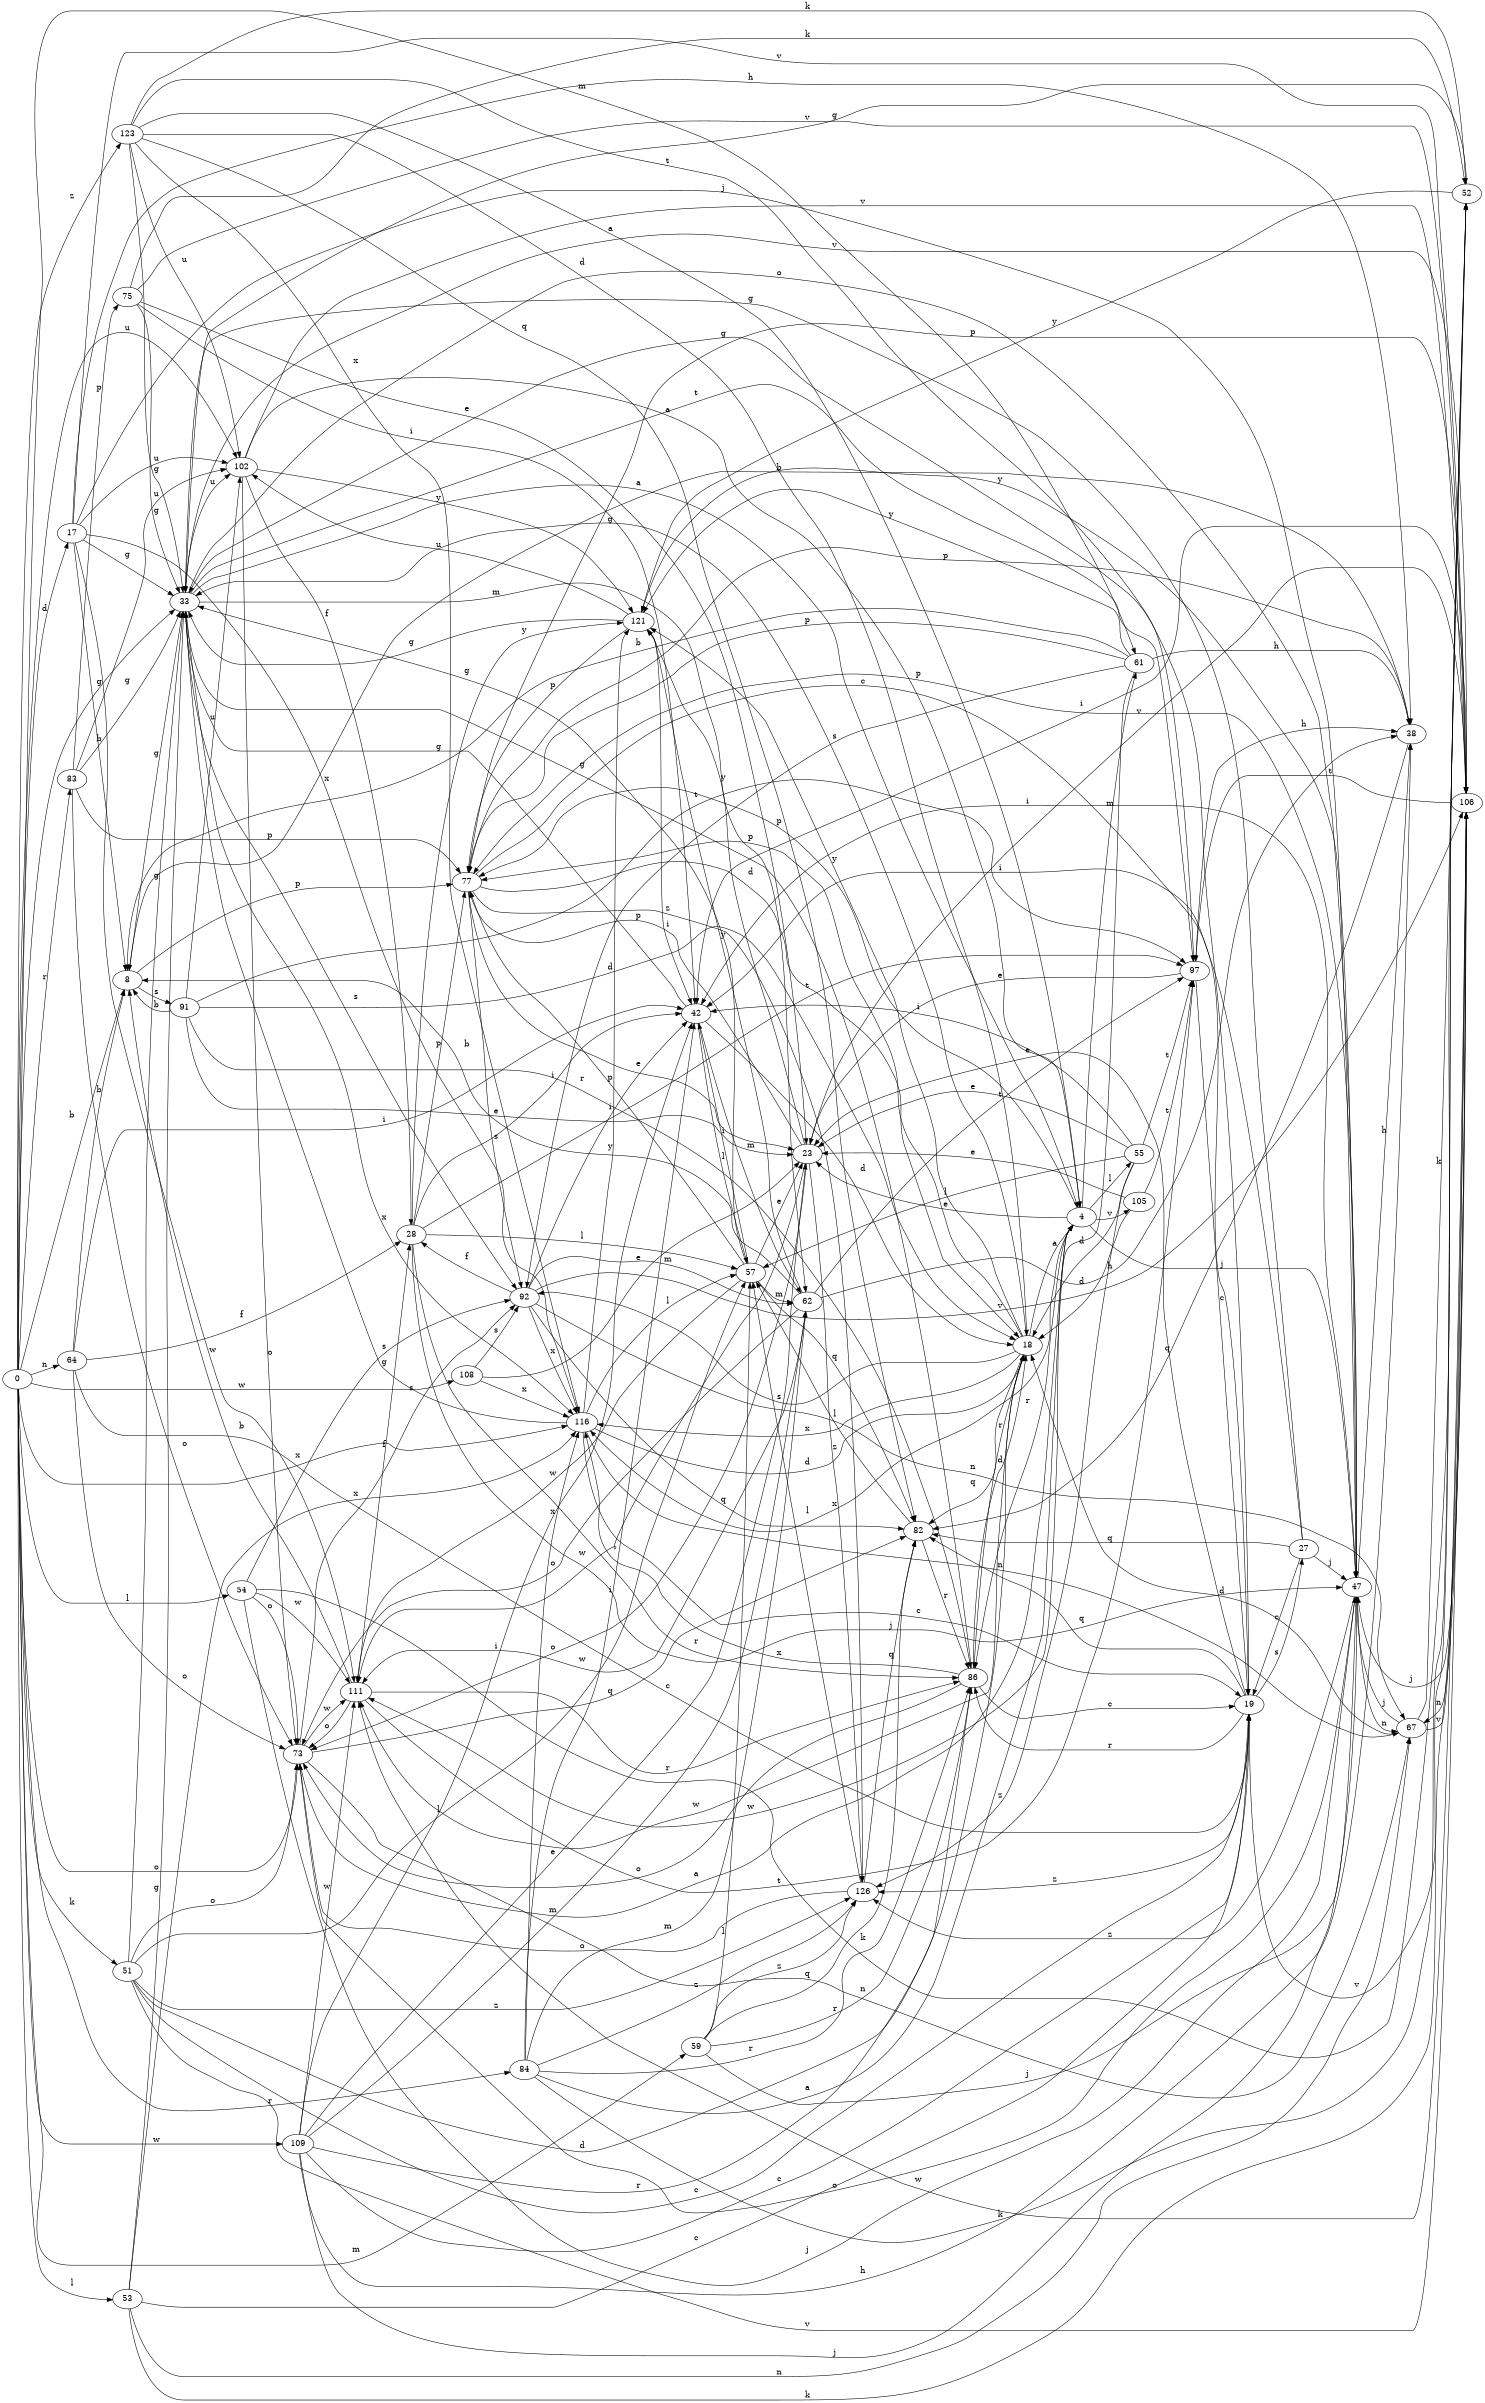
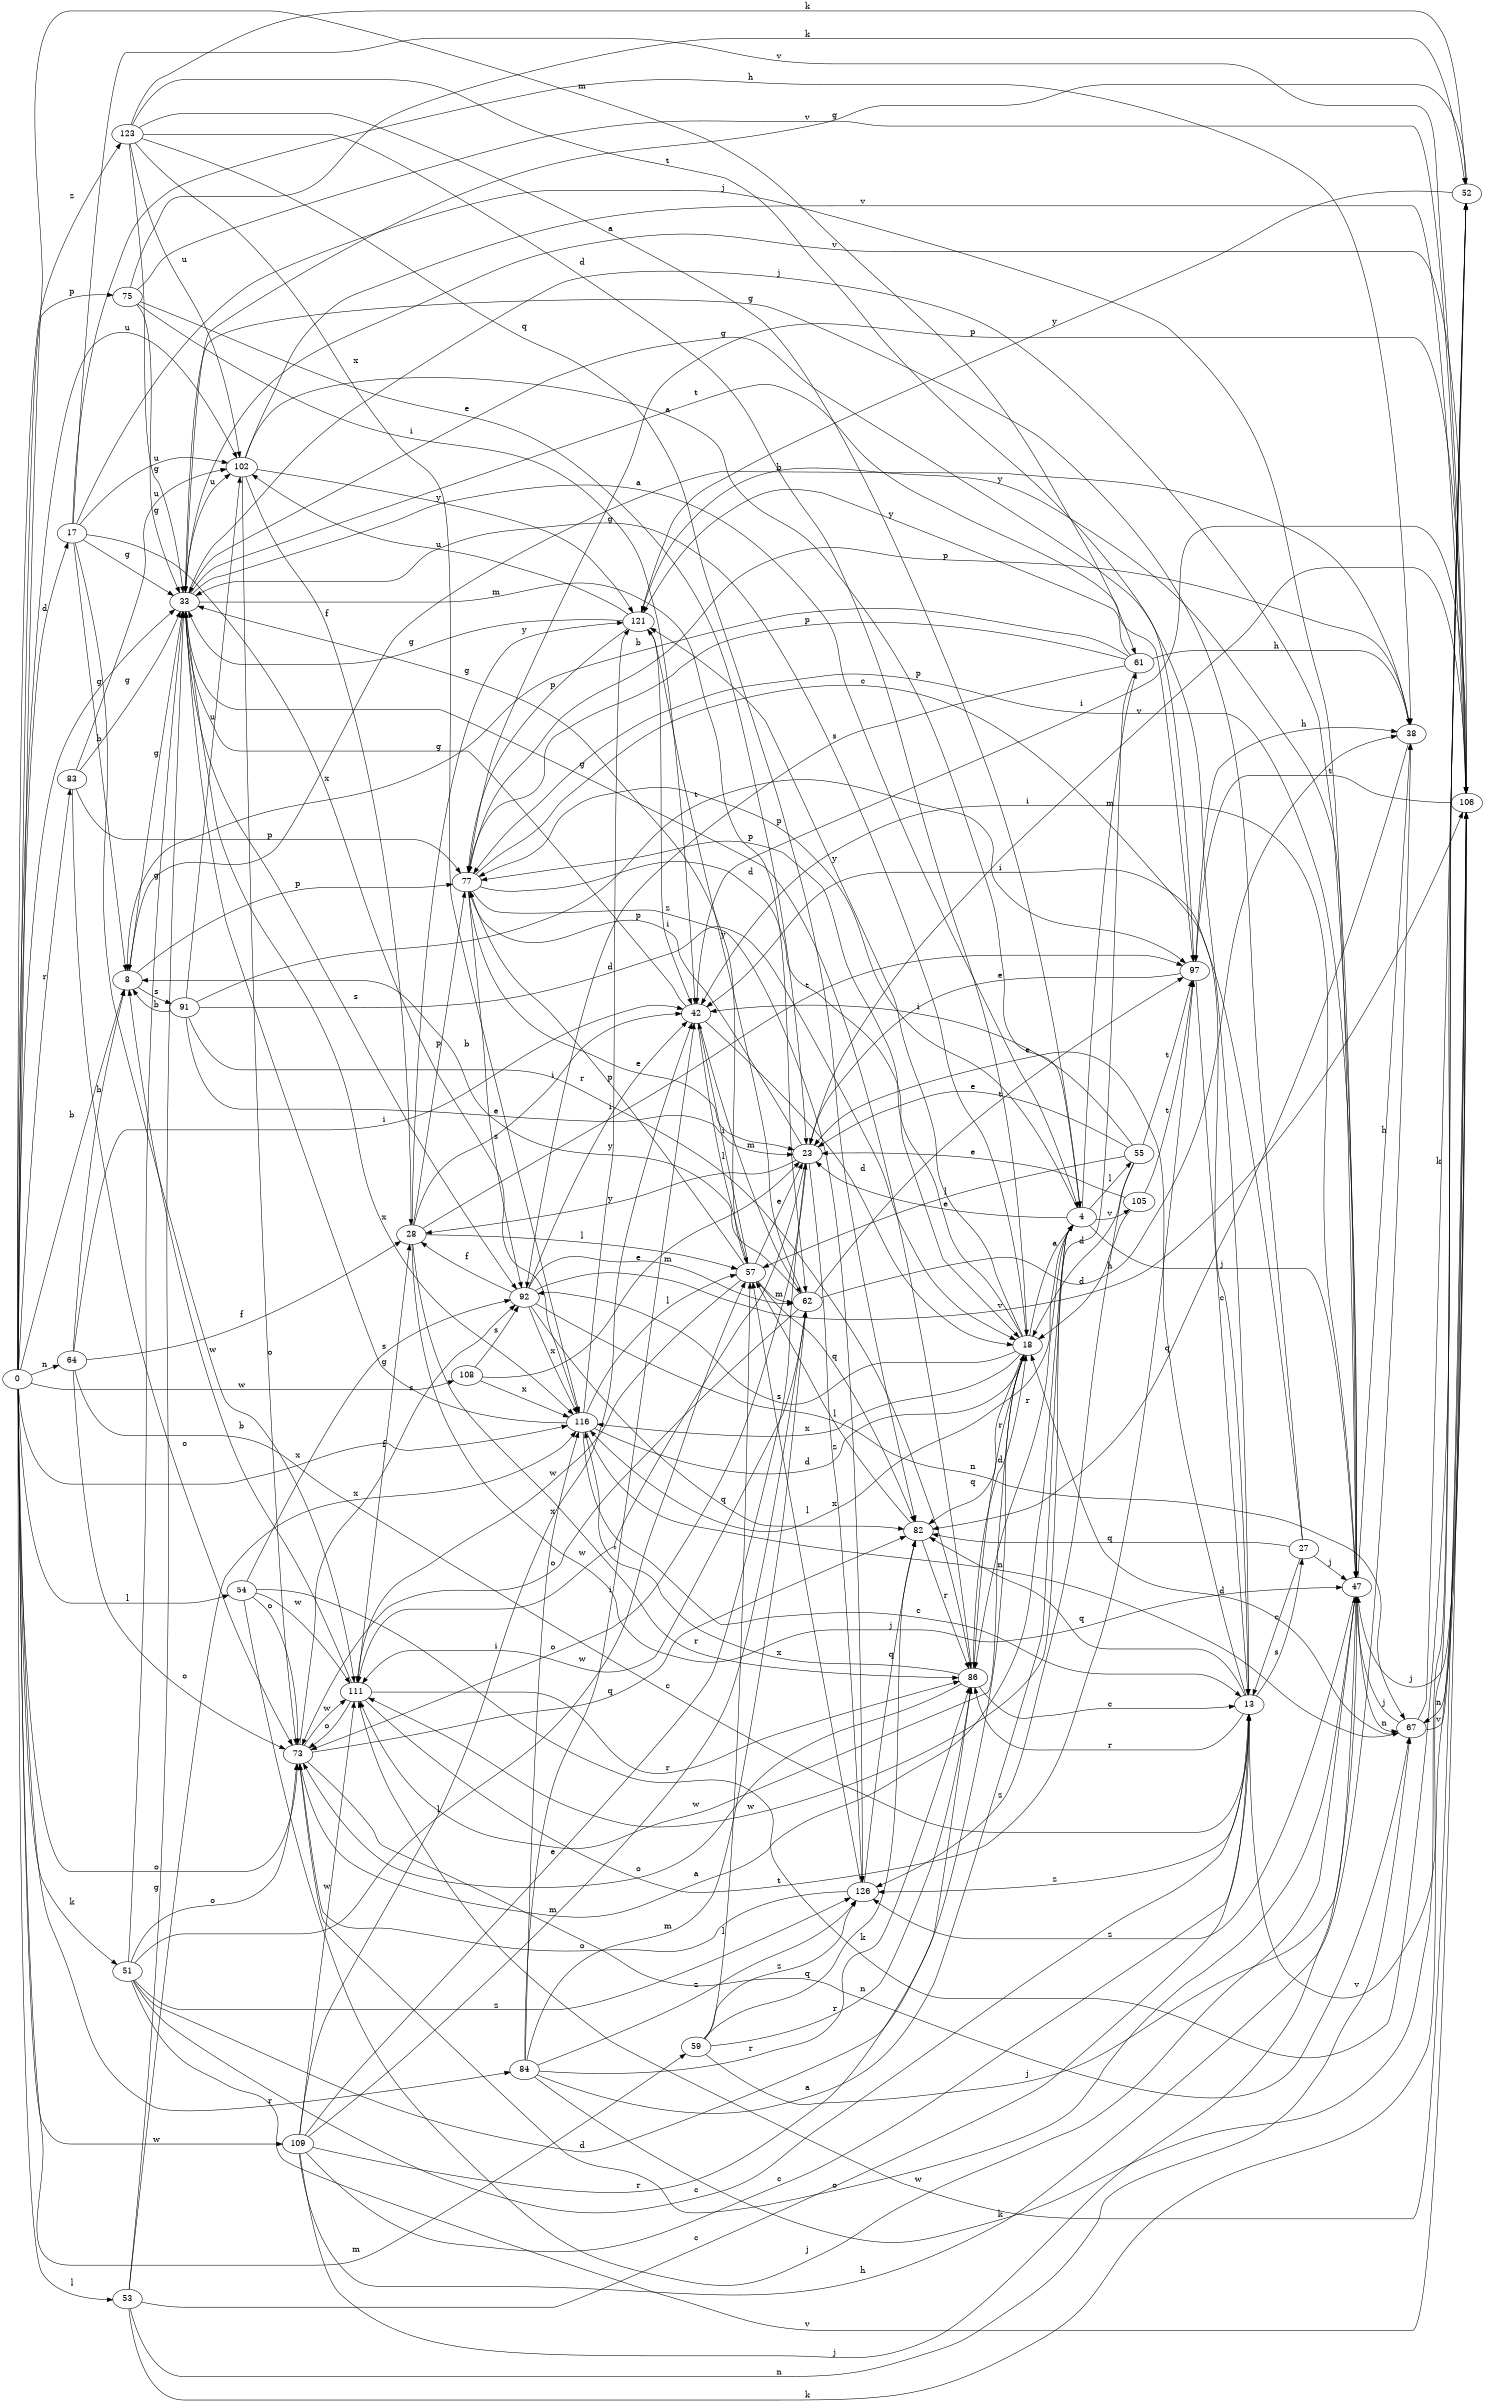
edge "33" -> "47": label "o" -> "j"
edge "83" -> "75": now "0" -> "75"
edge "23" -> "121": now "23" -> "28"
node "19": label "19" -> "13"
